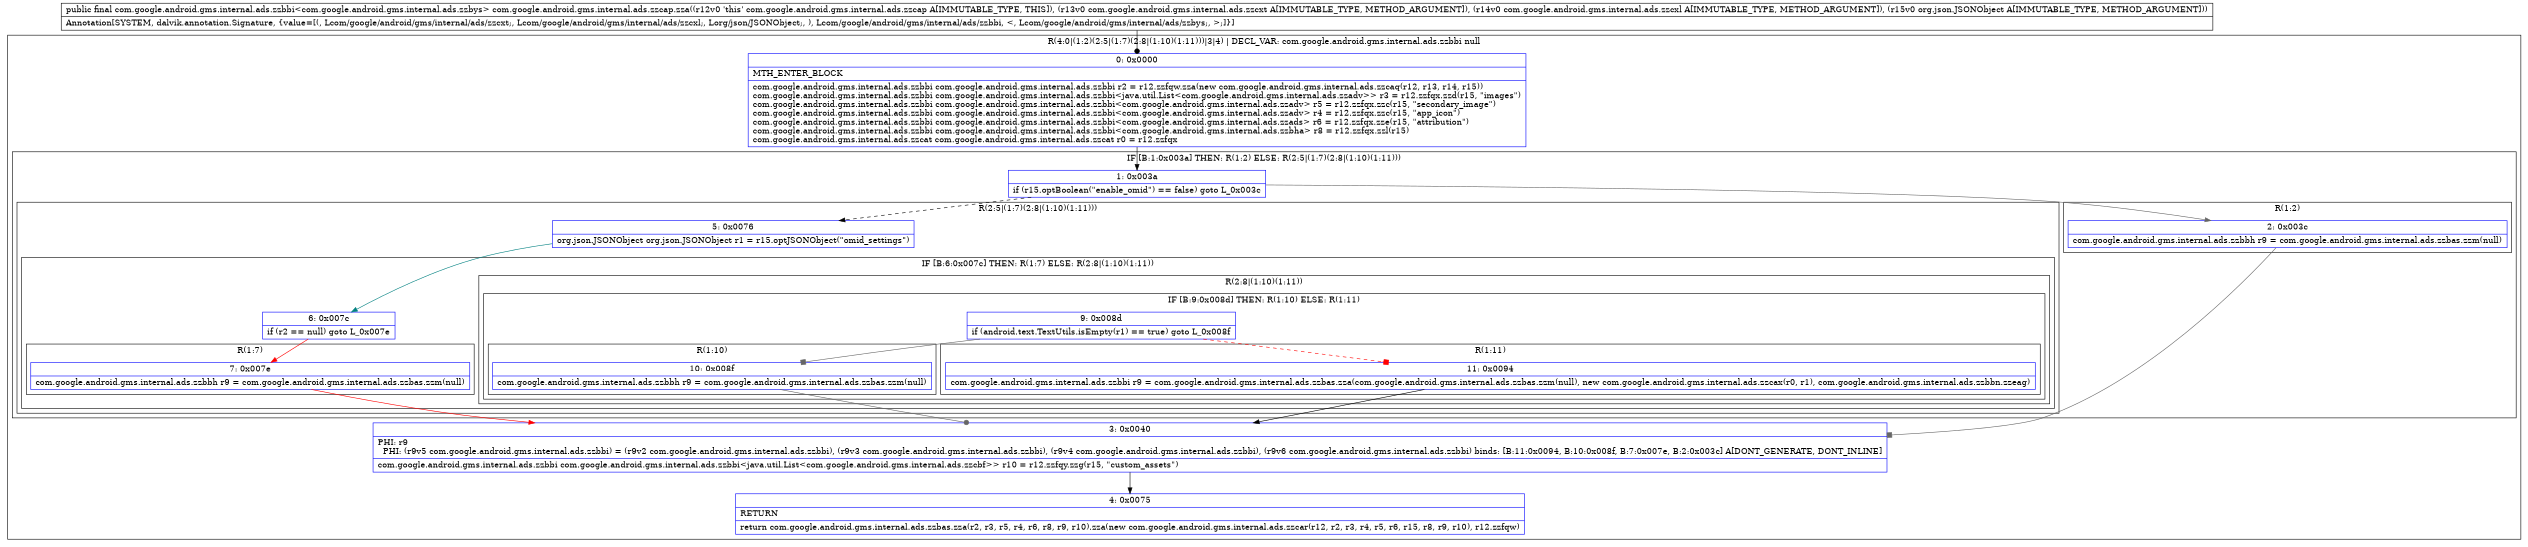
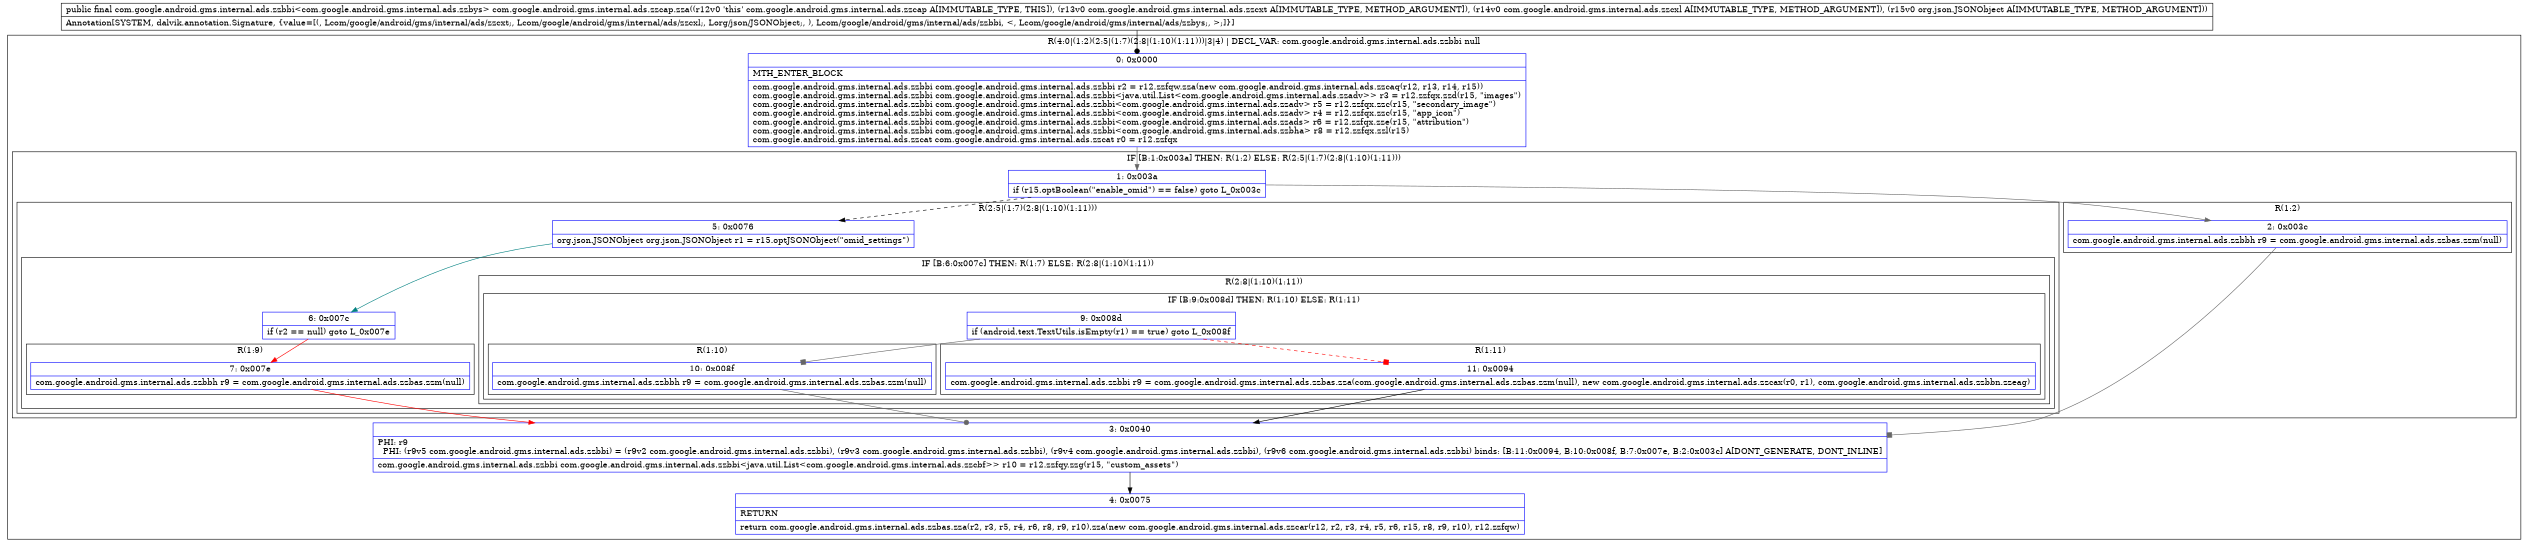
edge "0: 0x0000" -> "1: 0x003a": color black -> gray40
cluster "R(1:7)": label "R(1:7)" -> "R(1:9)"
